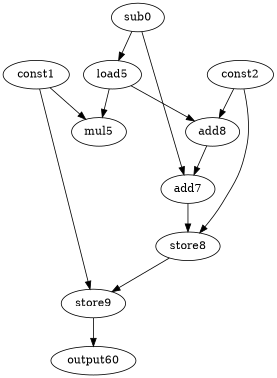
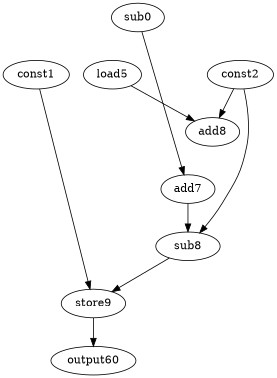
edge "sub0" -> "load5": removed
node "mul5": removed
edge "add8" -> "add7": removed
node "store8": label "store8" -> "sub8"
